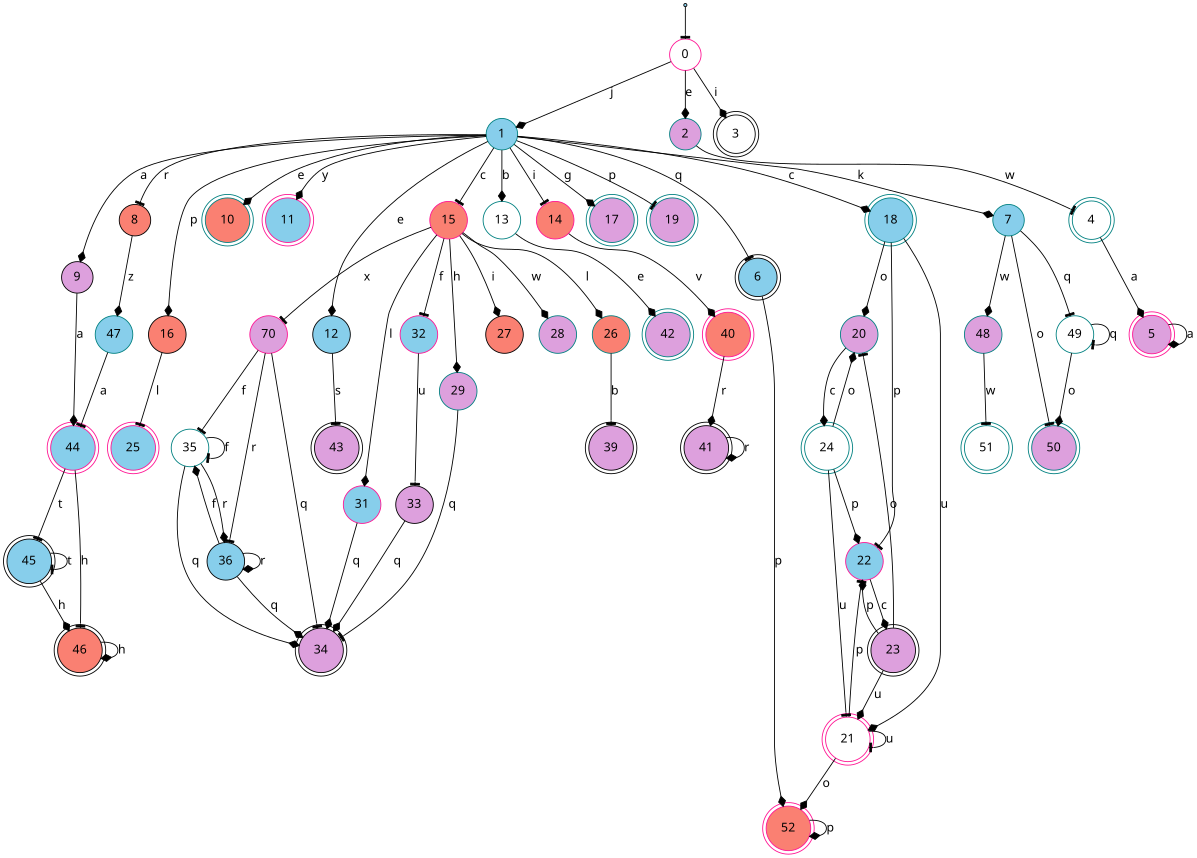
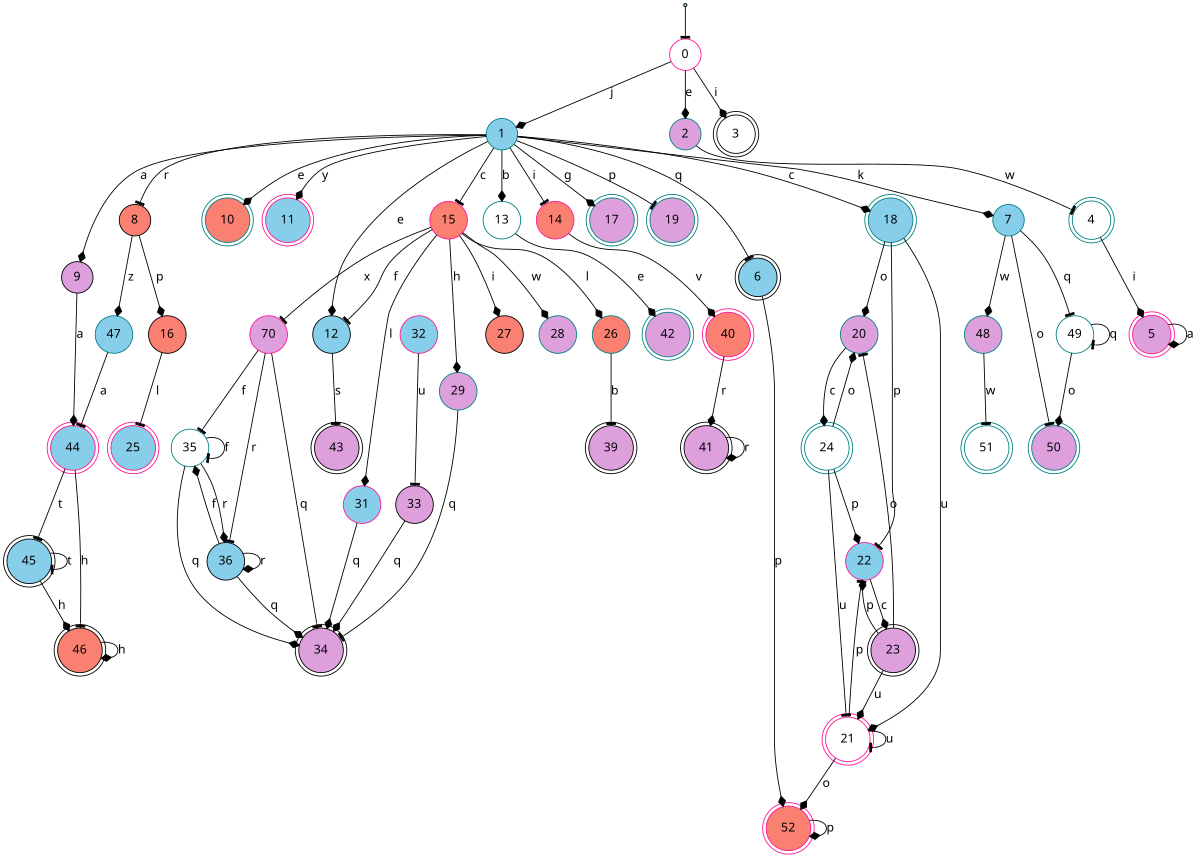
edge "1" -> "16": now "8" -> "16"
edge "15" -> "32": now "15" -> "12"
edge "4" -> "5": label "a" -> "i"
